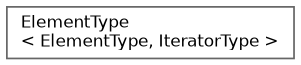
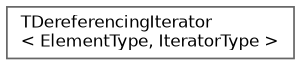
node "ElementType < ElementType, IteratorType >": label "ElementType < ElementType, IteratorType >" -> "TDereferencingIterator < ElementType, IteratorType >"
